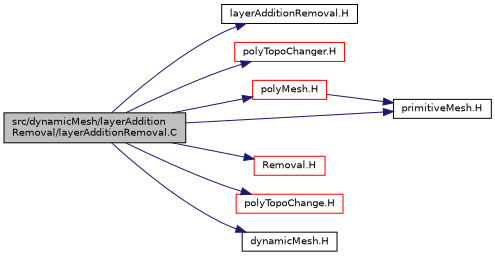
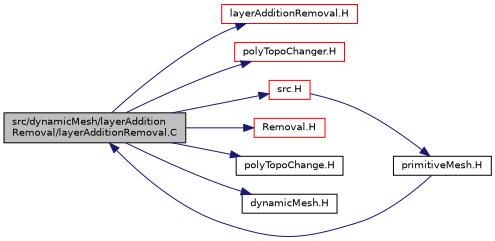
node "layerAdditionRemoval.H": color black -> red
node "polyMesh.H": label "polyMesh.H" -> "src.H"
edge "src/dynamicMesh/layerAddition Removal/layerAdditionRemoval.C" -> "primitiveMesh.H": reversed
node "polyTopoChange.H": color red -> black
